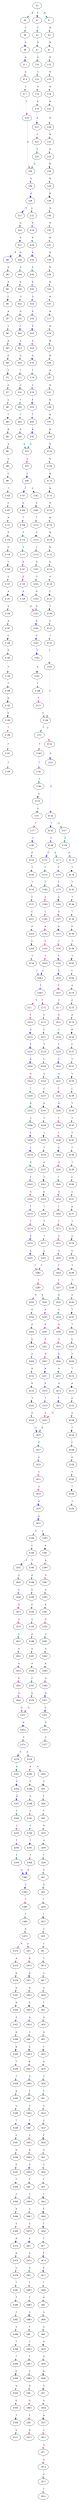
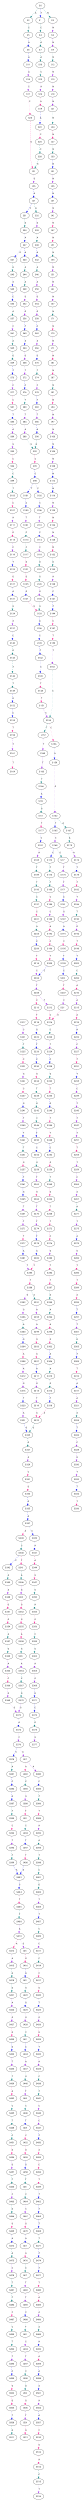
edge "S212" -> "S217": now "S212" -> "S216"
